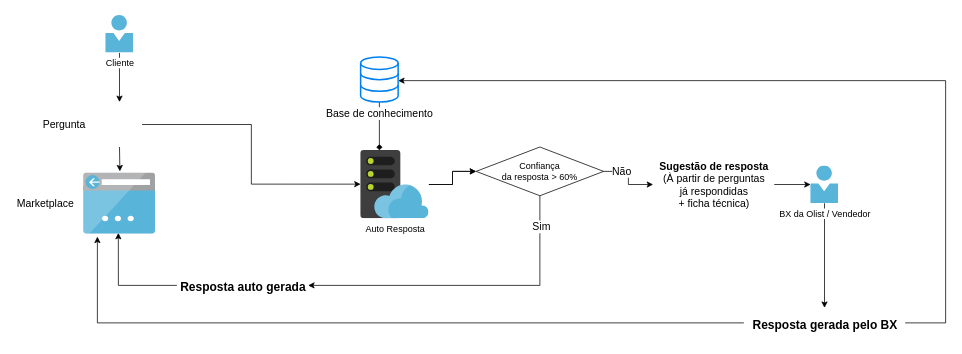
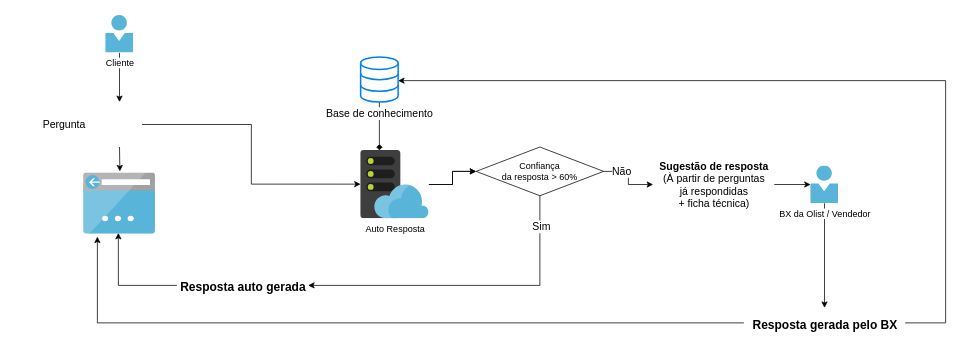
node "Marketplace": removed
